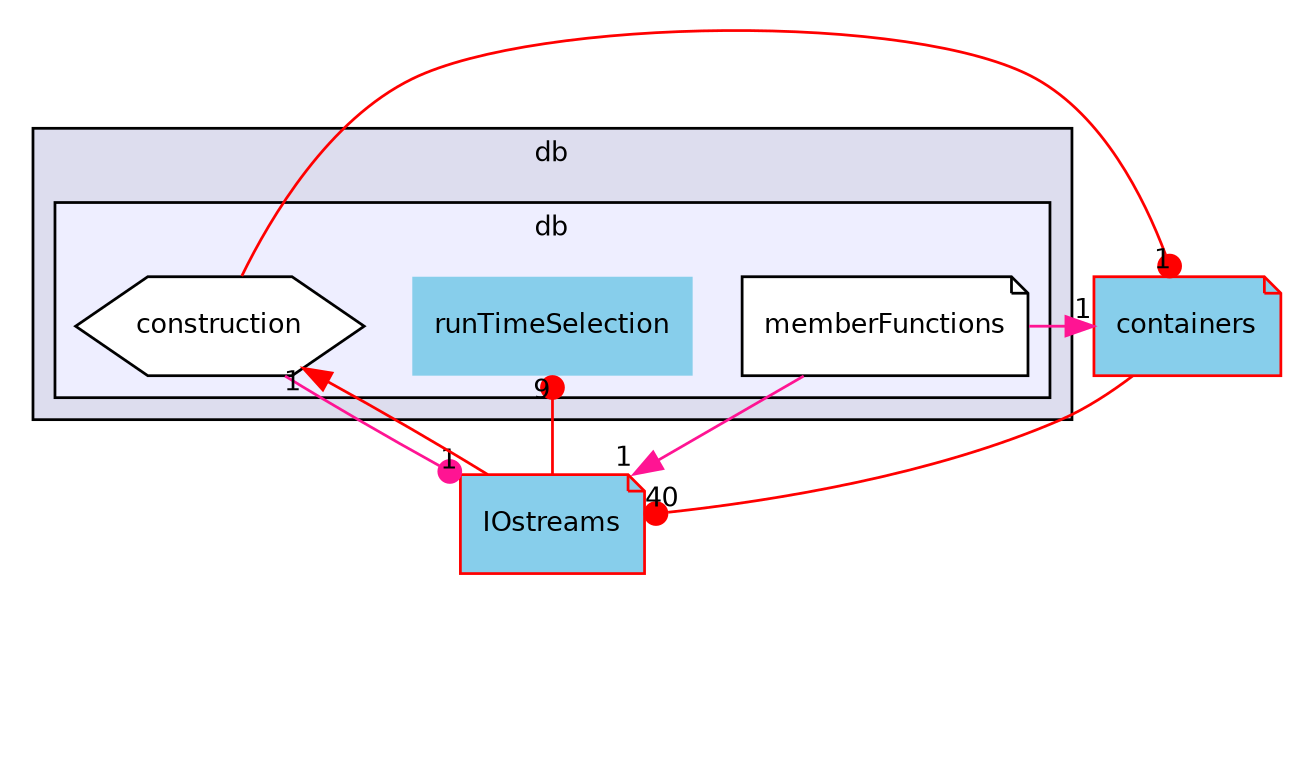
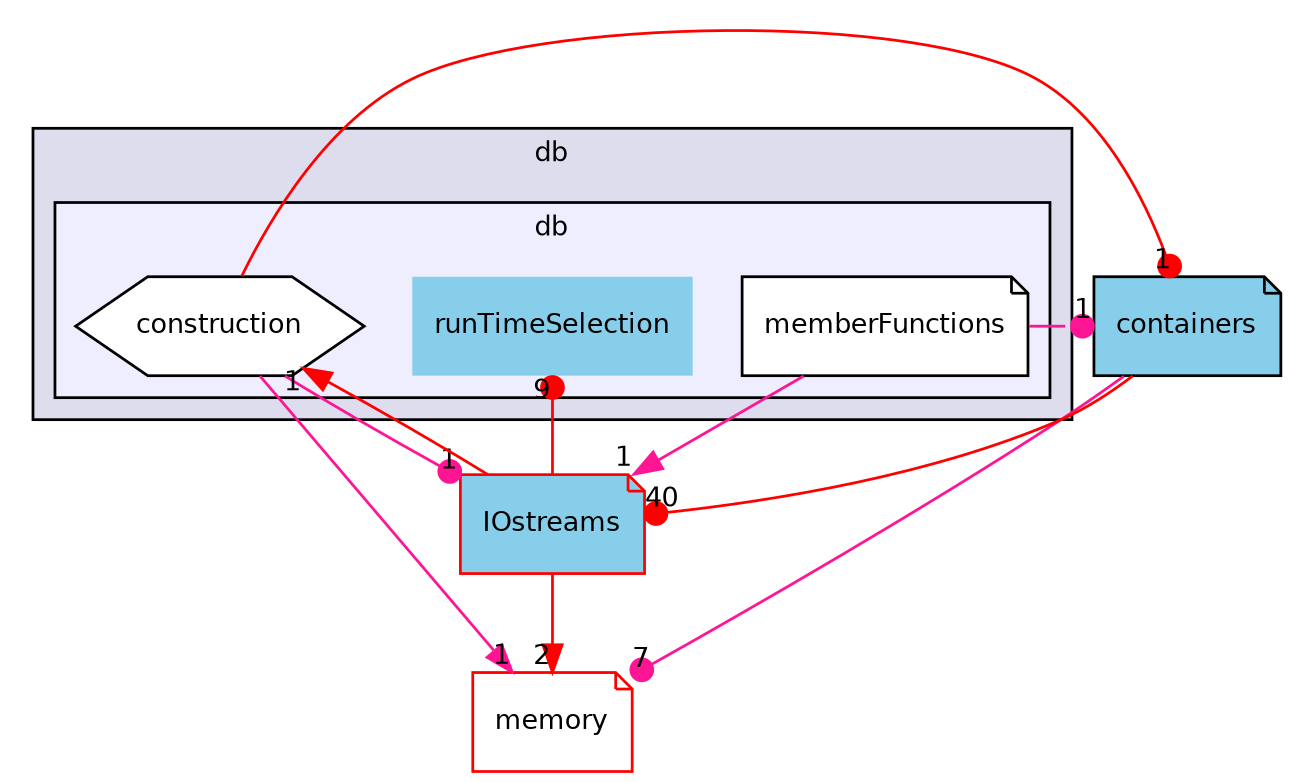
edge "memberFunctions" -> "containers": arrowhead normal -> dot
node "containers": color red -> black
node "memory": added
